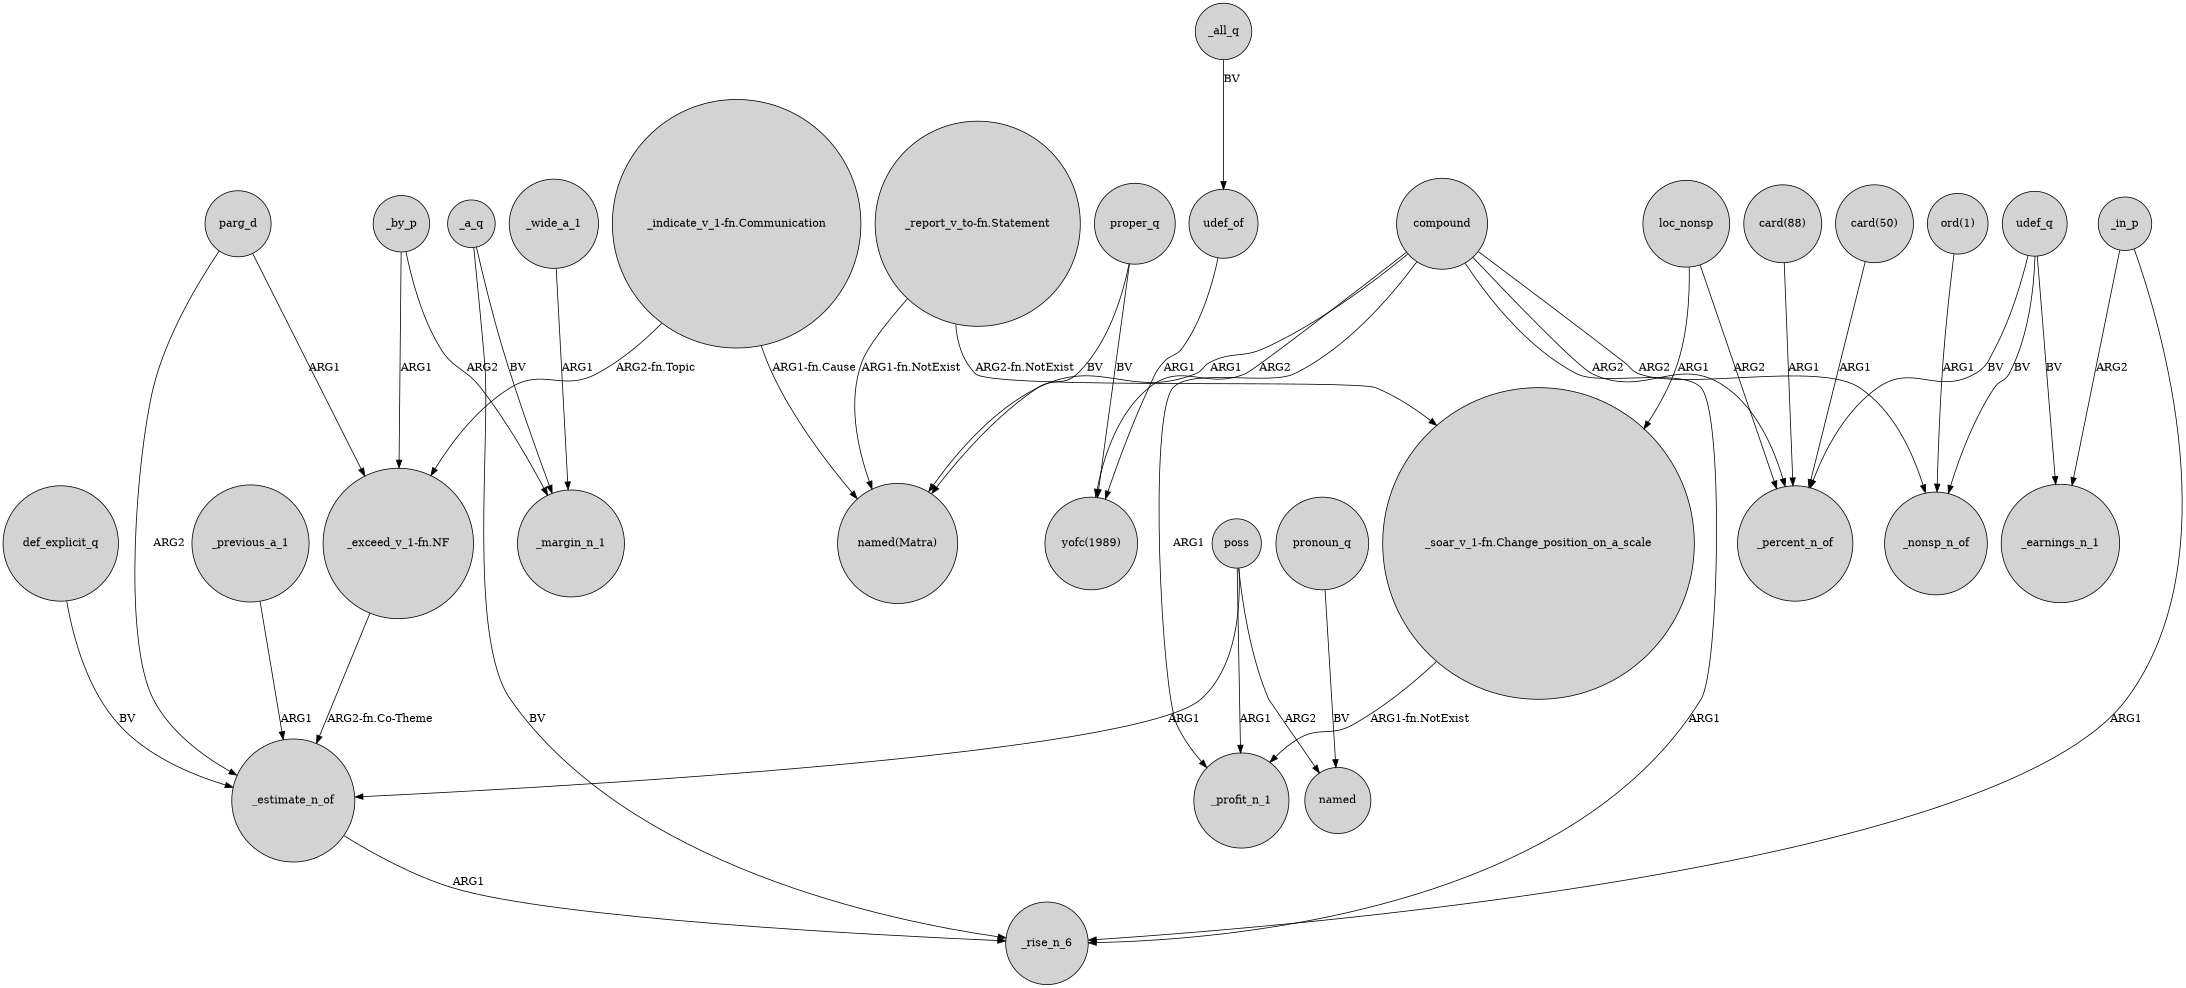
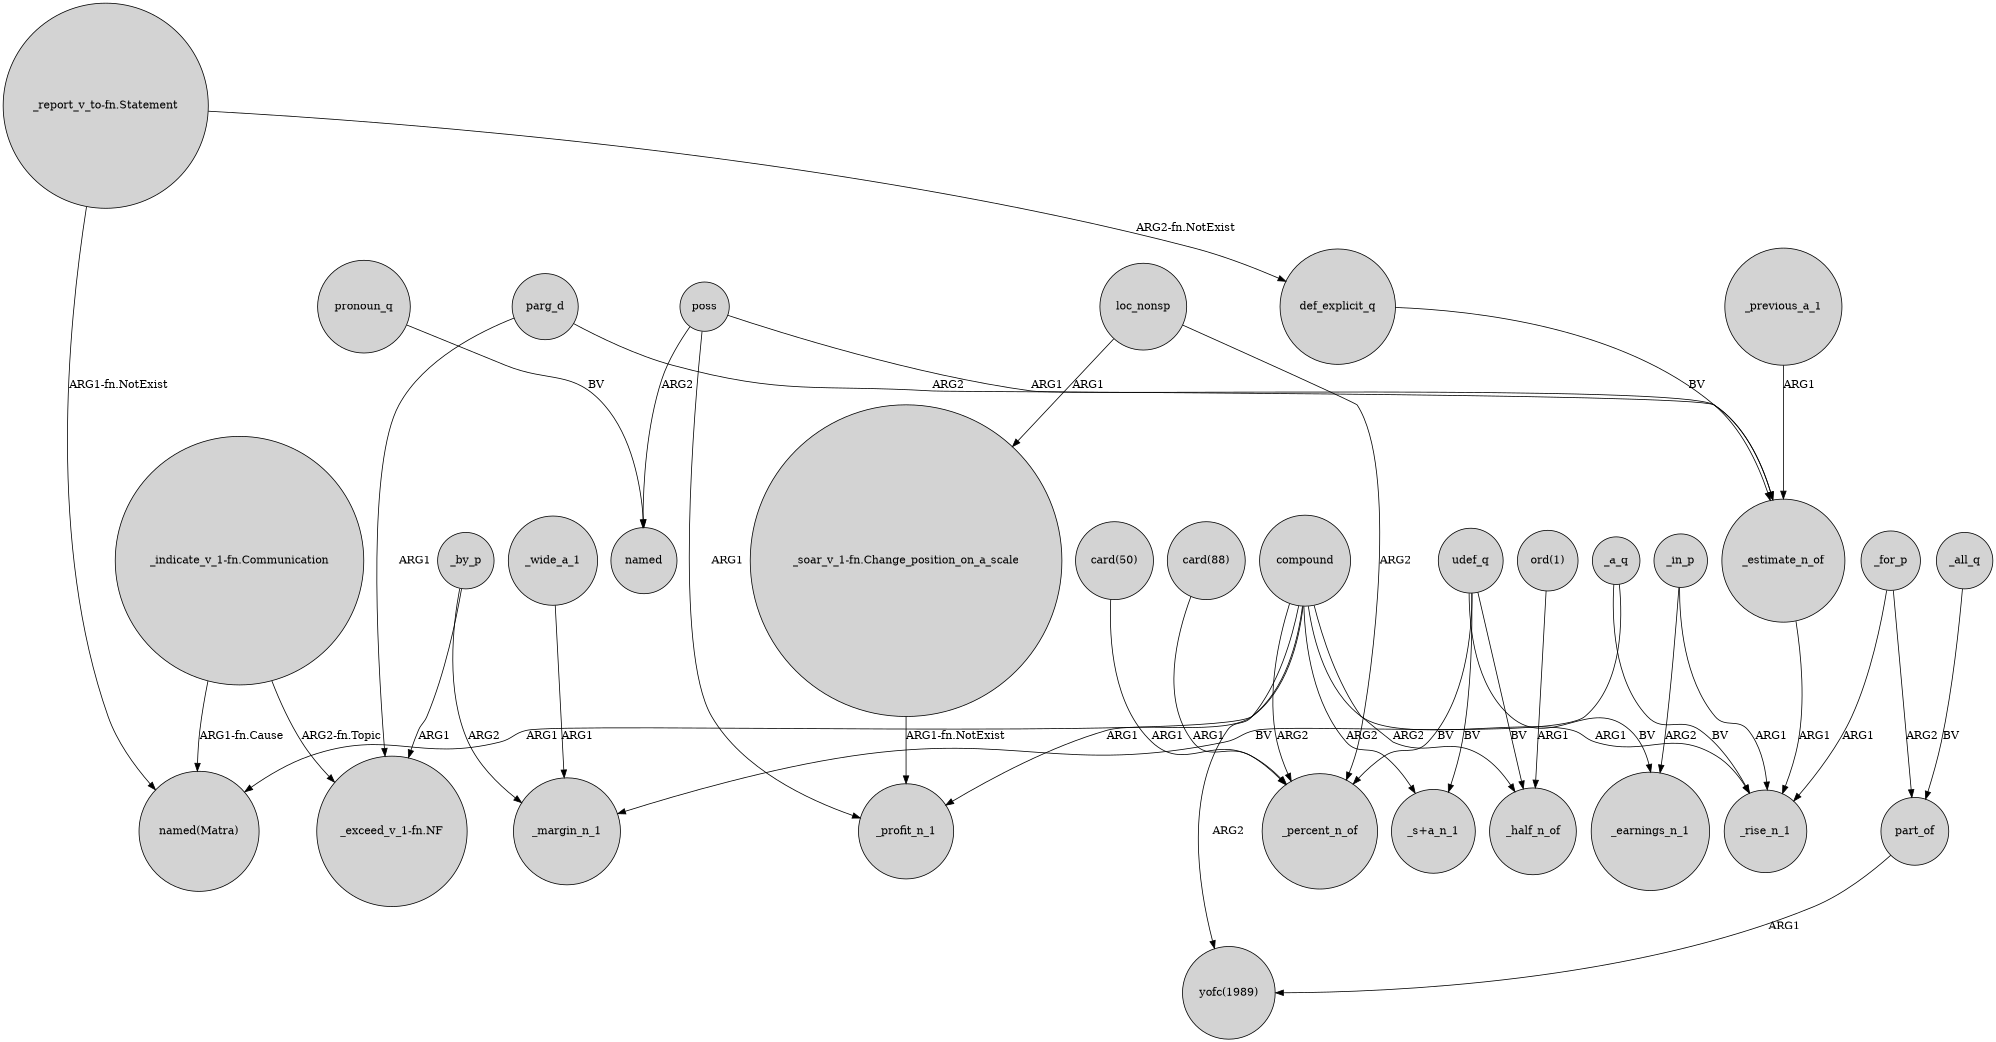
node "proper_q": removed
node "udef_of": label "udef_of" -> "part_of"
edge "_report_v_to-fn.Statement" -> "_soar_v_1-fn.Change_position_on_a_scale": now "_report_v_to-fn.Statement" -> "def_explicit_q"
node "_nonsp_n_of": label "_nonsp_n_of" -> "_half_n_of"
node "_for_p": added
edge "_exceed_v_1-fn.NF" -> "_estimate_n_of": removed, label "ARG2-fn.Co-Theme"
node "_s+a_n_1": added
node "_rise_n_6": label "_rise_n_6" -> "_rise_n_1"
